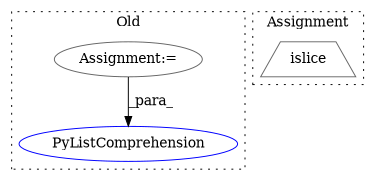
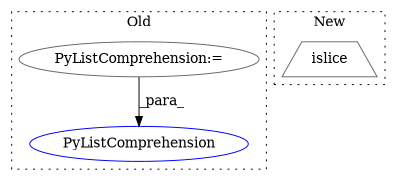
cluster "Assignment": label "Assignment" -> "New"
node "Assignment:=": label "Assignment:=" -> "PyListComprehension:="
